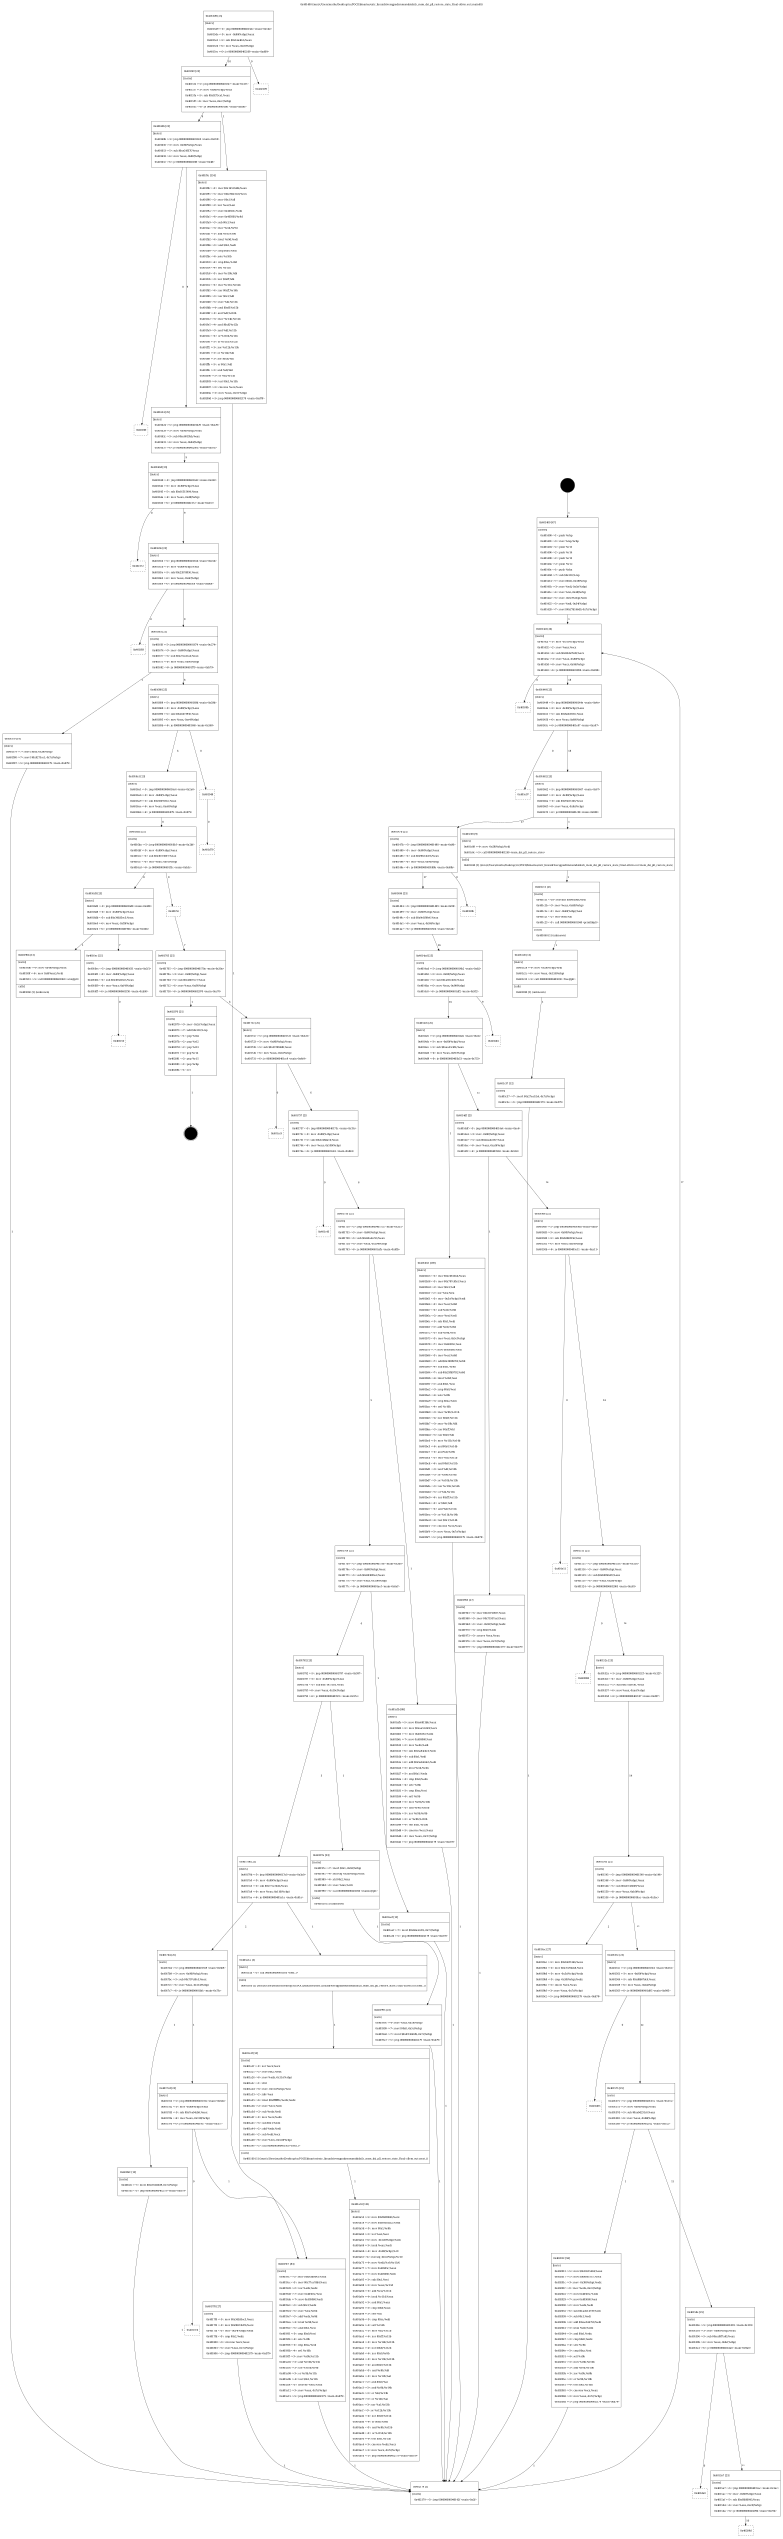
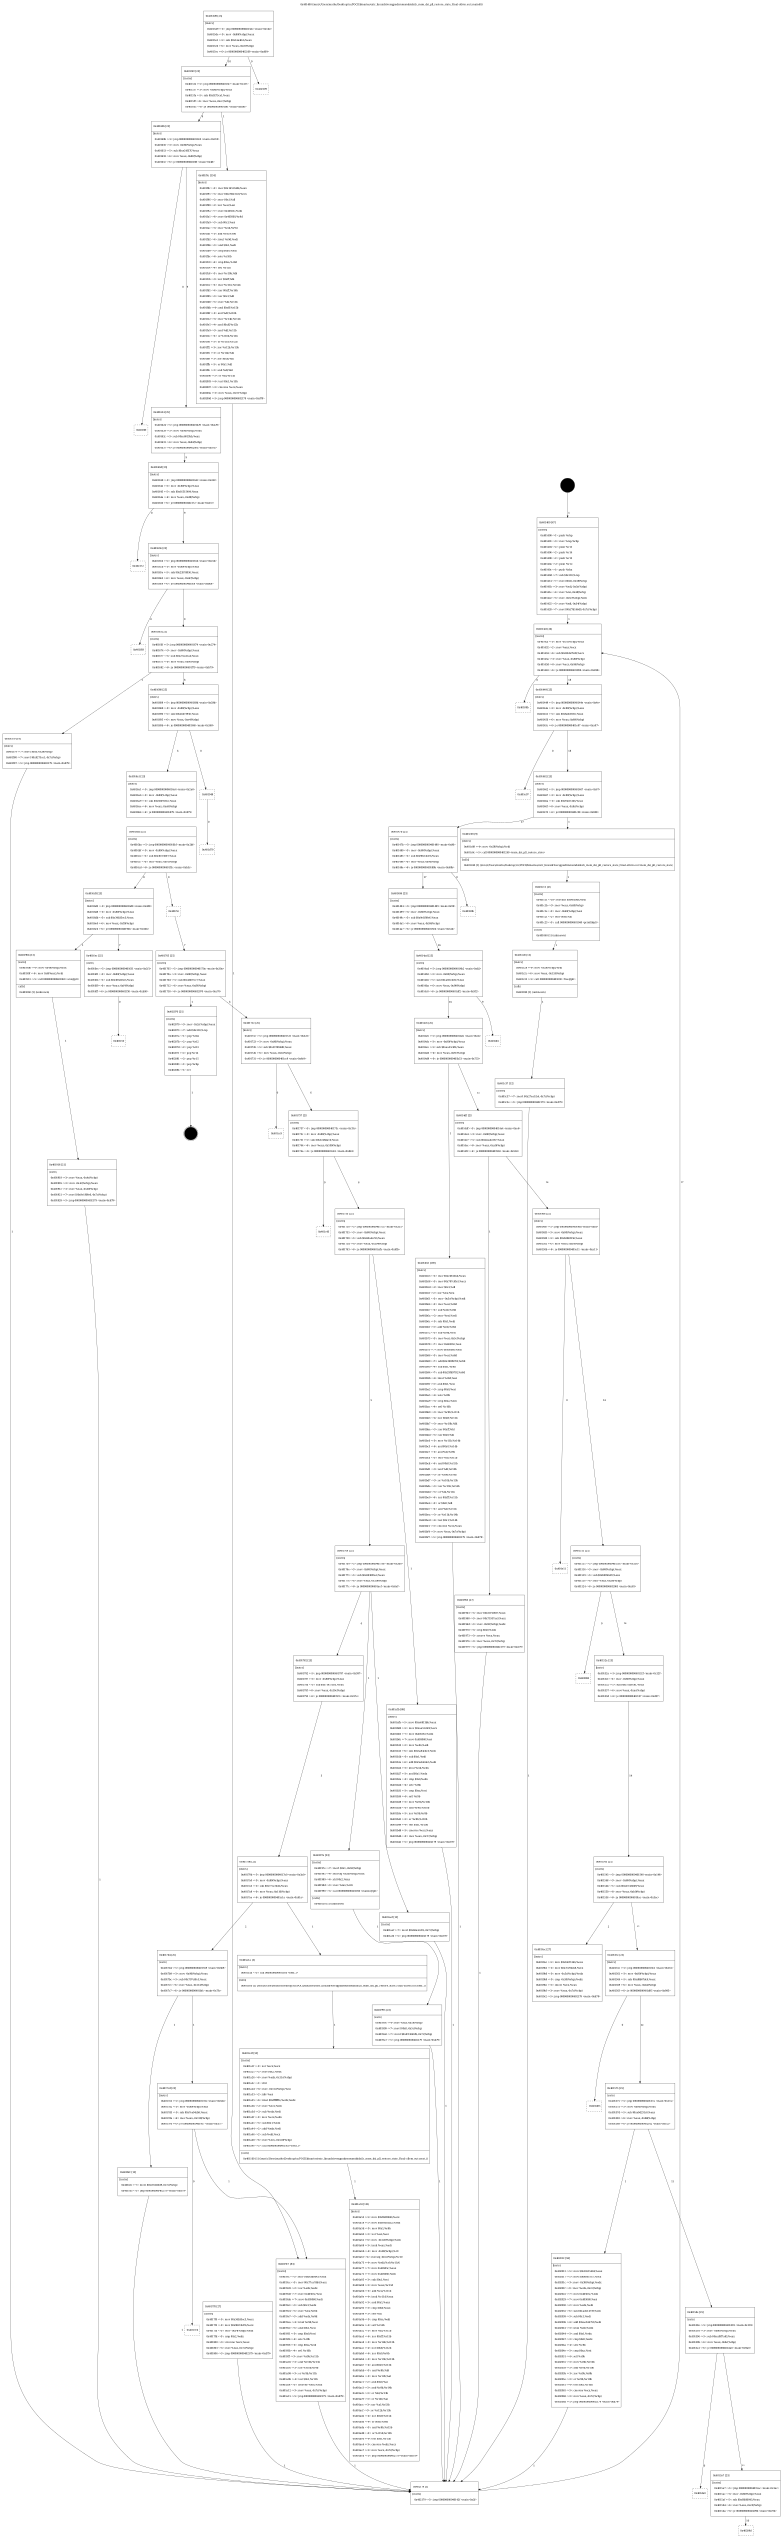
edge "0x4016a1 [25]" -> "0x4016ba [25]": removed, label "8"
node "0x401918 [21]": added
edge "0x401782 [25]" -> "0x40197e [23]": now "0x401769 [25]" -> "0x40197e [23]"
